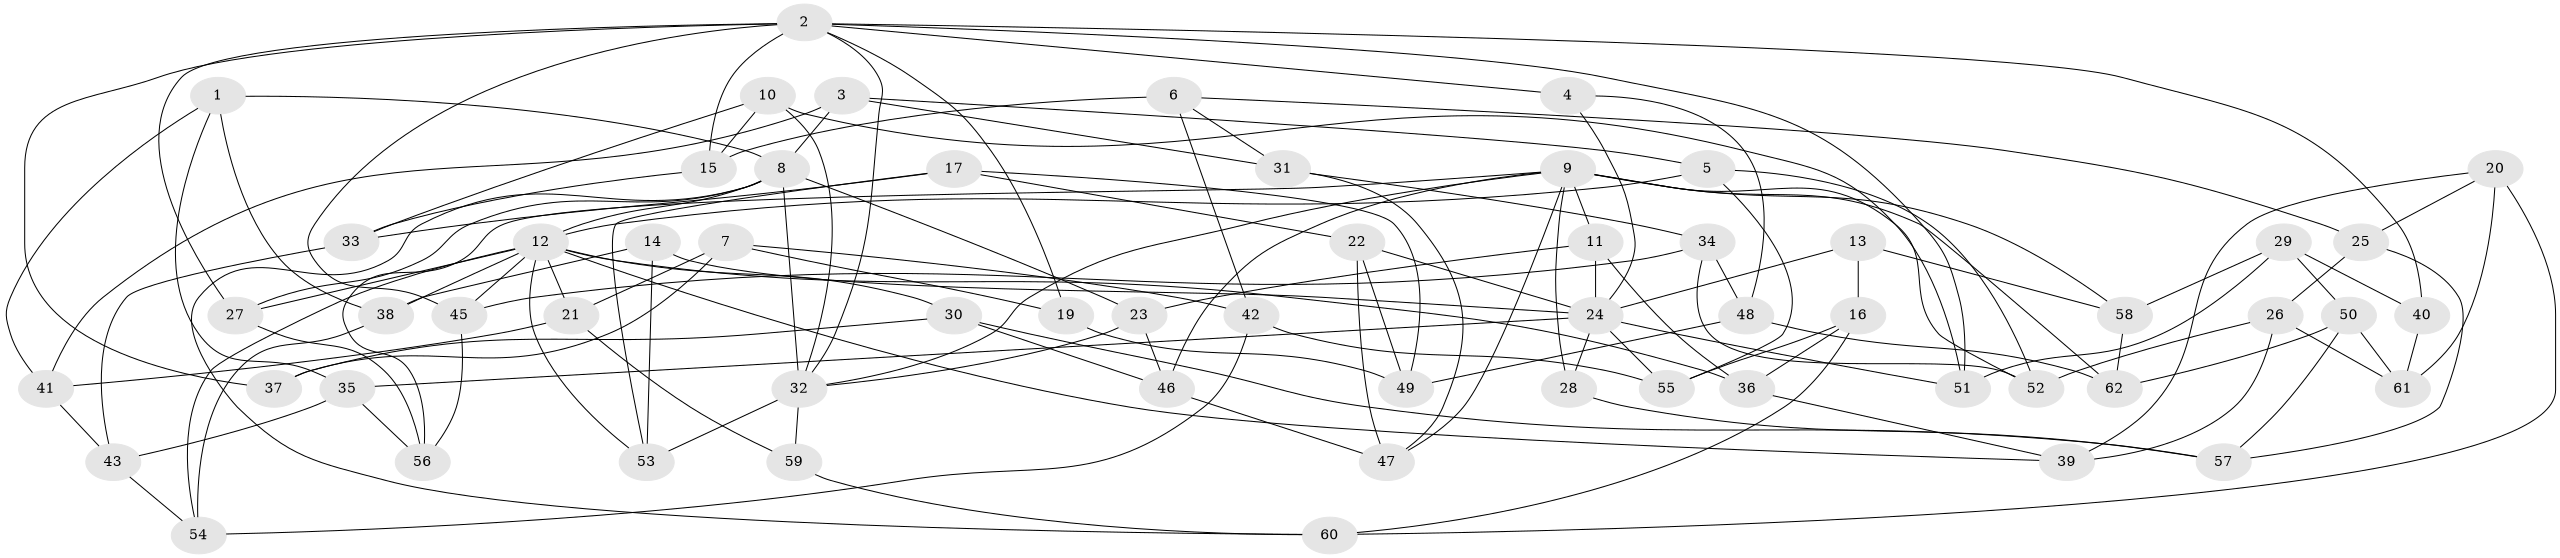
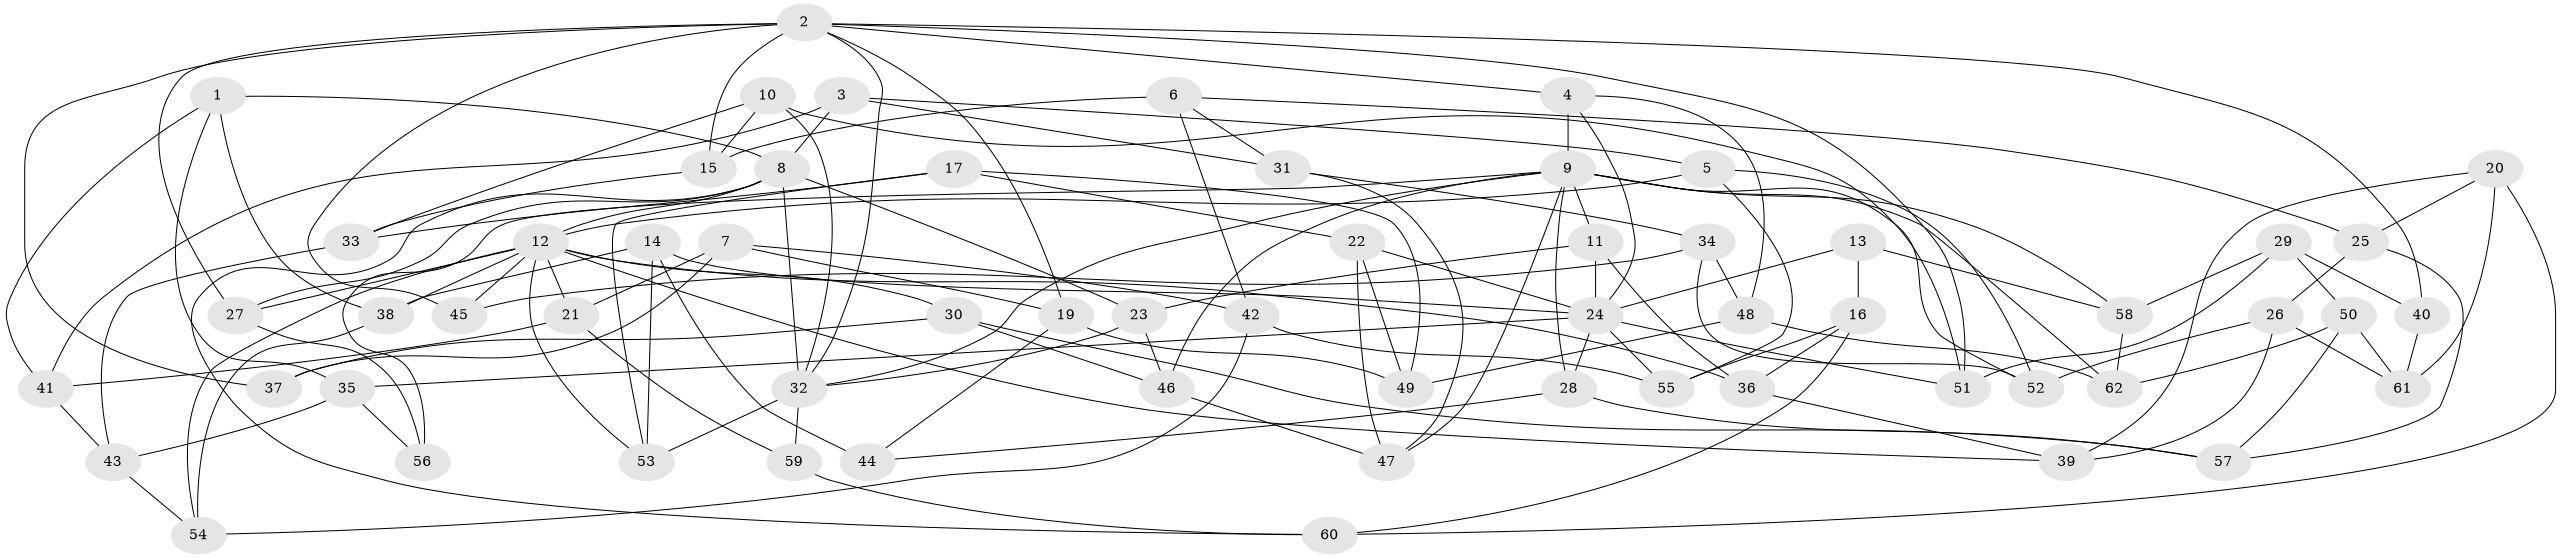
edge "4" -- "9": added
edge "45" -- "56": removed
node "44": added
